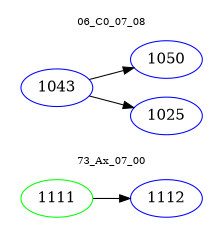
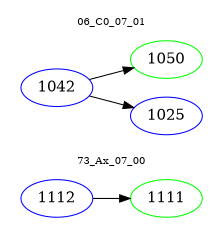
cluster "06_C0_07_08": label "06_C0_07_08" -> "06_C0_07_01"
node "1050": color blue -> green
node "1043": label "1043" -> "1042"
edge "1111" -> "1112": reversed
